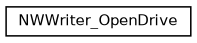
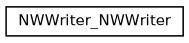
node "NWWriter_OpenDrive": label "NWWriter_OpenDrive" -> "NWWriter_NWWriter"
